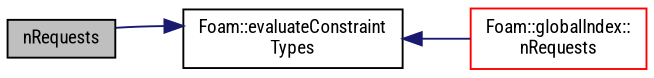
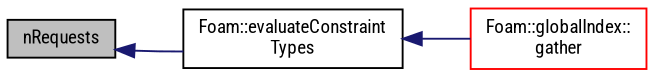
edge "nRequests" -> "Foam::evaluateConstraint Types": reversed
node "Foam::globalIndex:: nRequests": label "Foam::globalIndex:: nRequests" -> "Foam::globalIndex:: gather"
